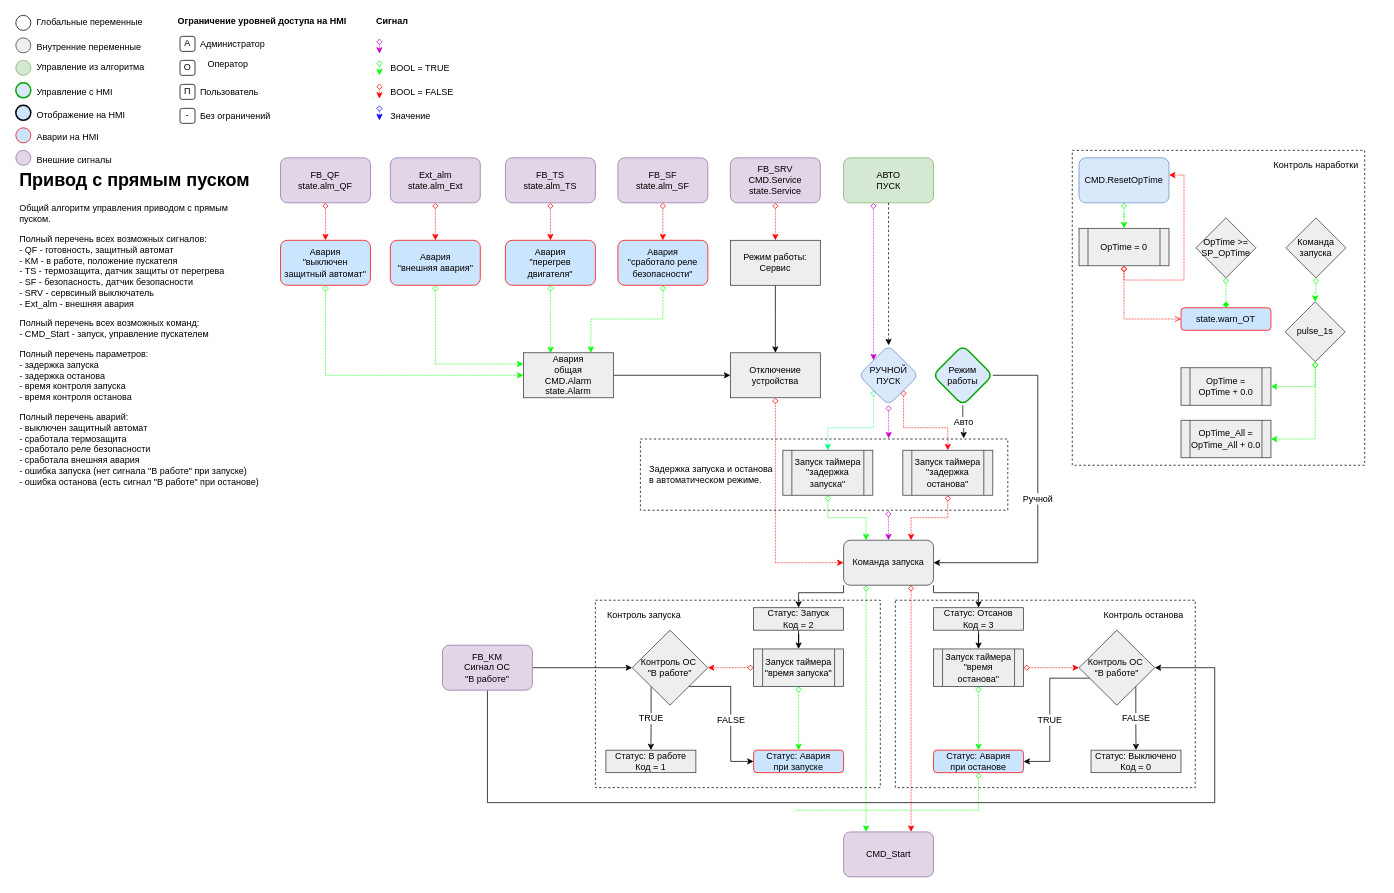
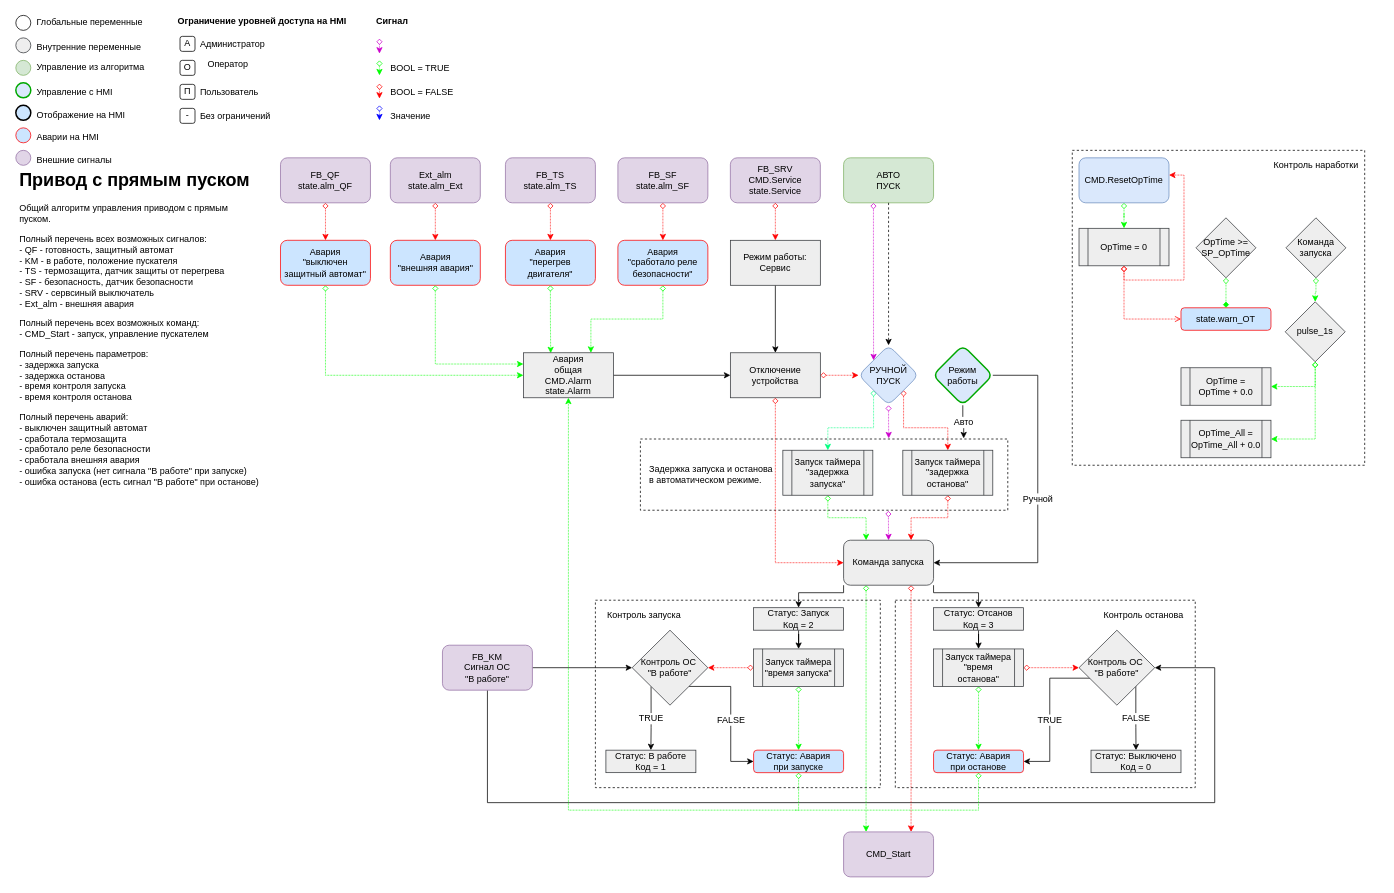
edge "Отключение устройства" -- "РУЧНОЙ ПУСК": added
edge "Авария общая CMD.Alarm state.Alarm" -- "Статус: Авария при запуске": added
